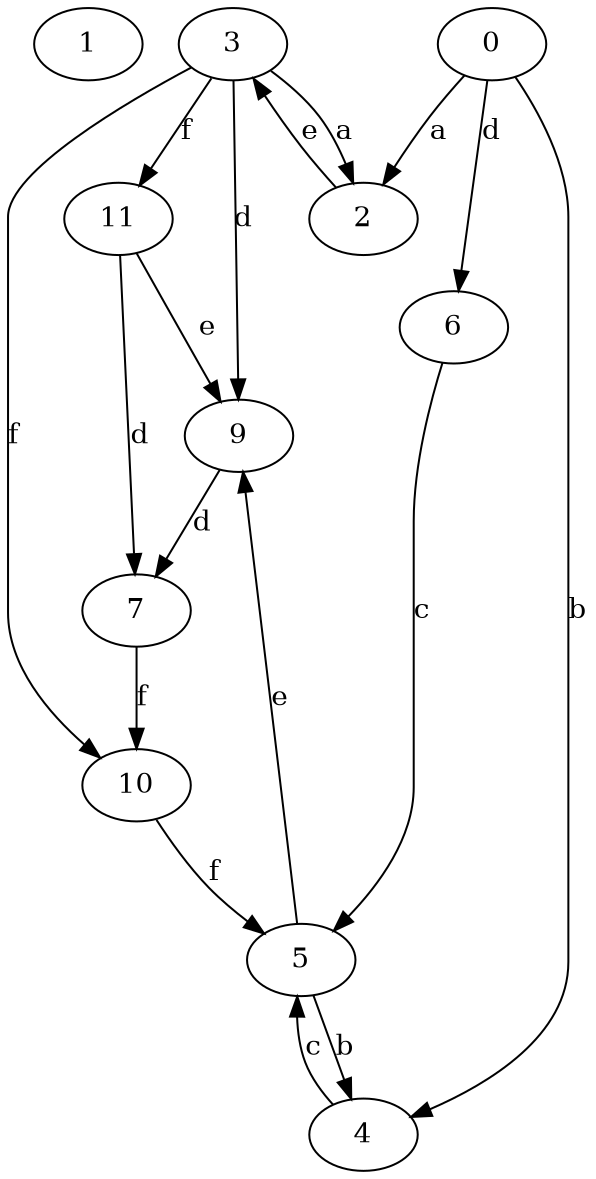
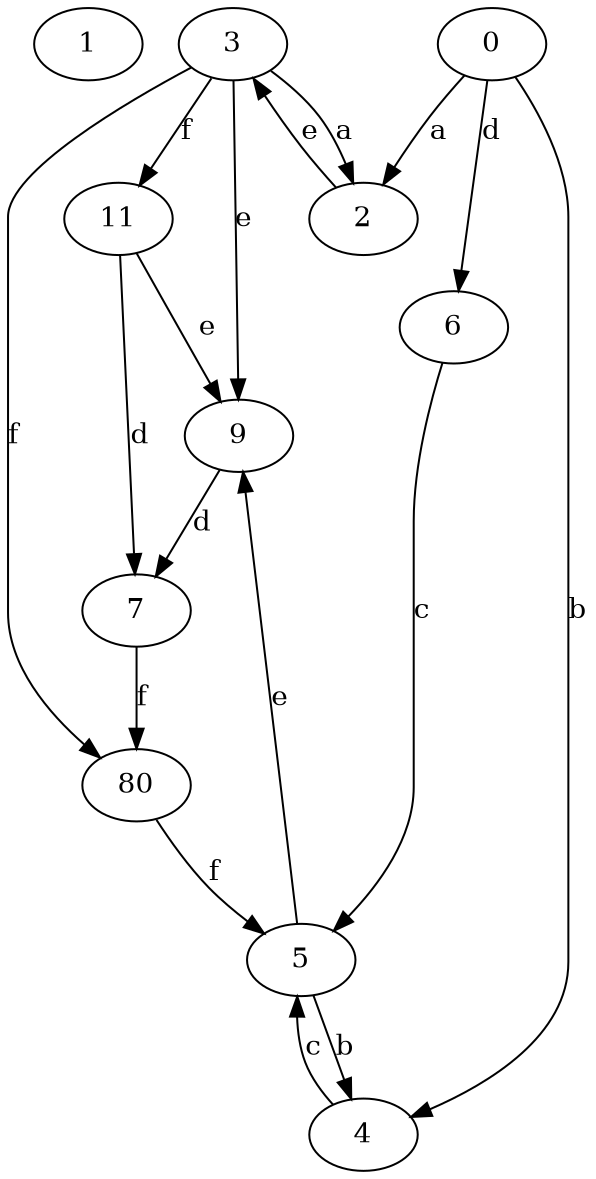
edge "3" -> "9": label "d" -> "e"
node "10": label "10" -> "80"
